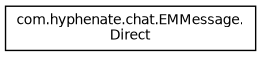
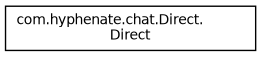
node "com.hyphenate.chat.EMMessage. Direct": label "com.hyphenate.chat.EMMessage. Direct" -> "com.hyphenate.chat.Direct. Direct"
